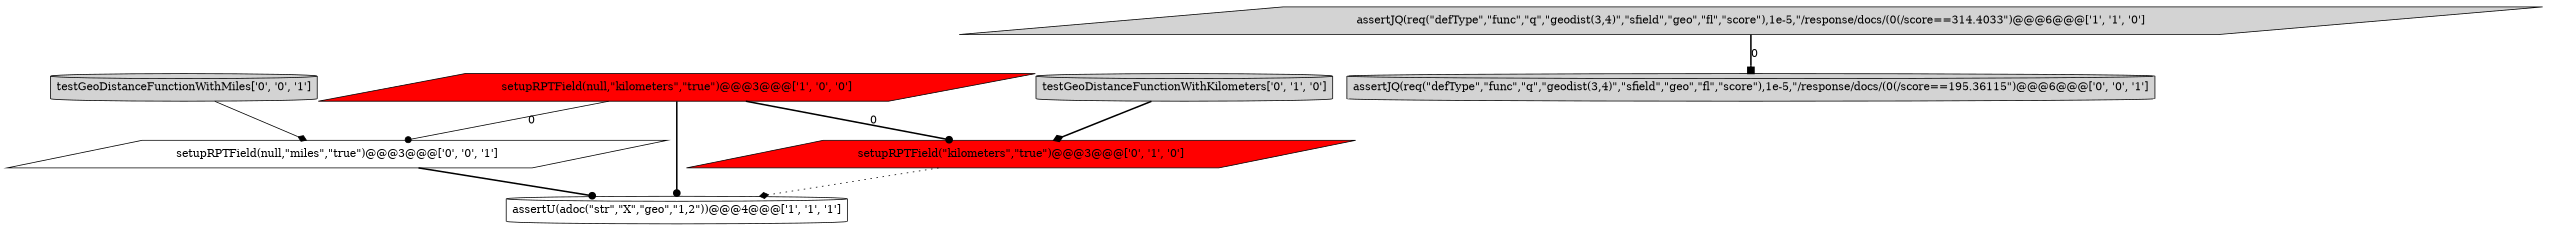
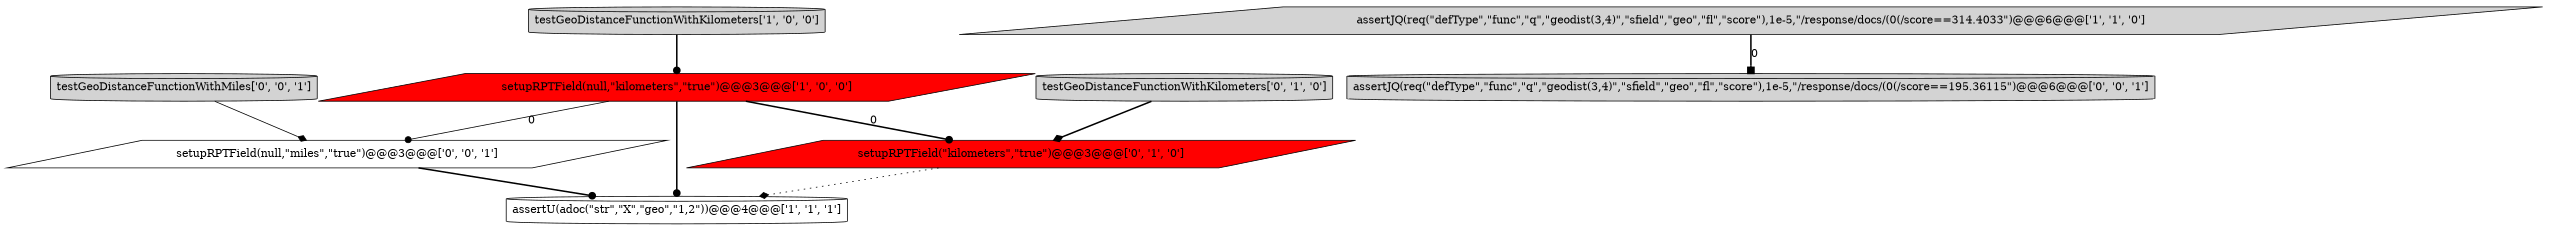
node "testGeoDistanceFunctionWithKilometers['1', '0', '0']": added
